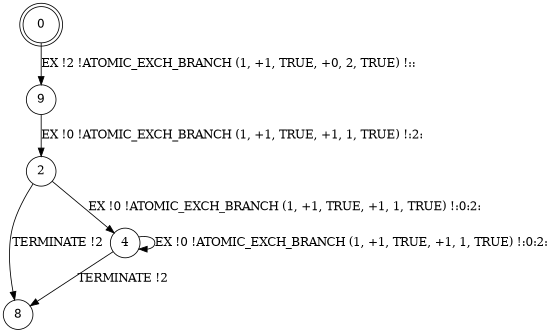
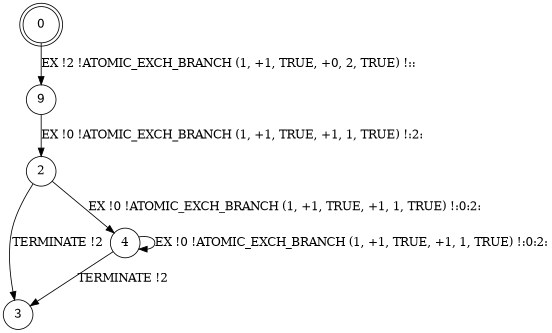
node "8": label "8" -> "3"
